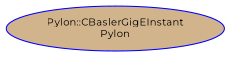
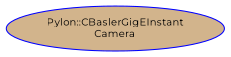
node "Pylon::CBaslerGigEInstant Pylon": label "Pylon::CBaslerGigEInstant Pylon" -> "Pylon::CBaslerGigEInstant Camera"
